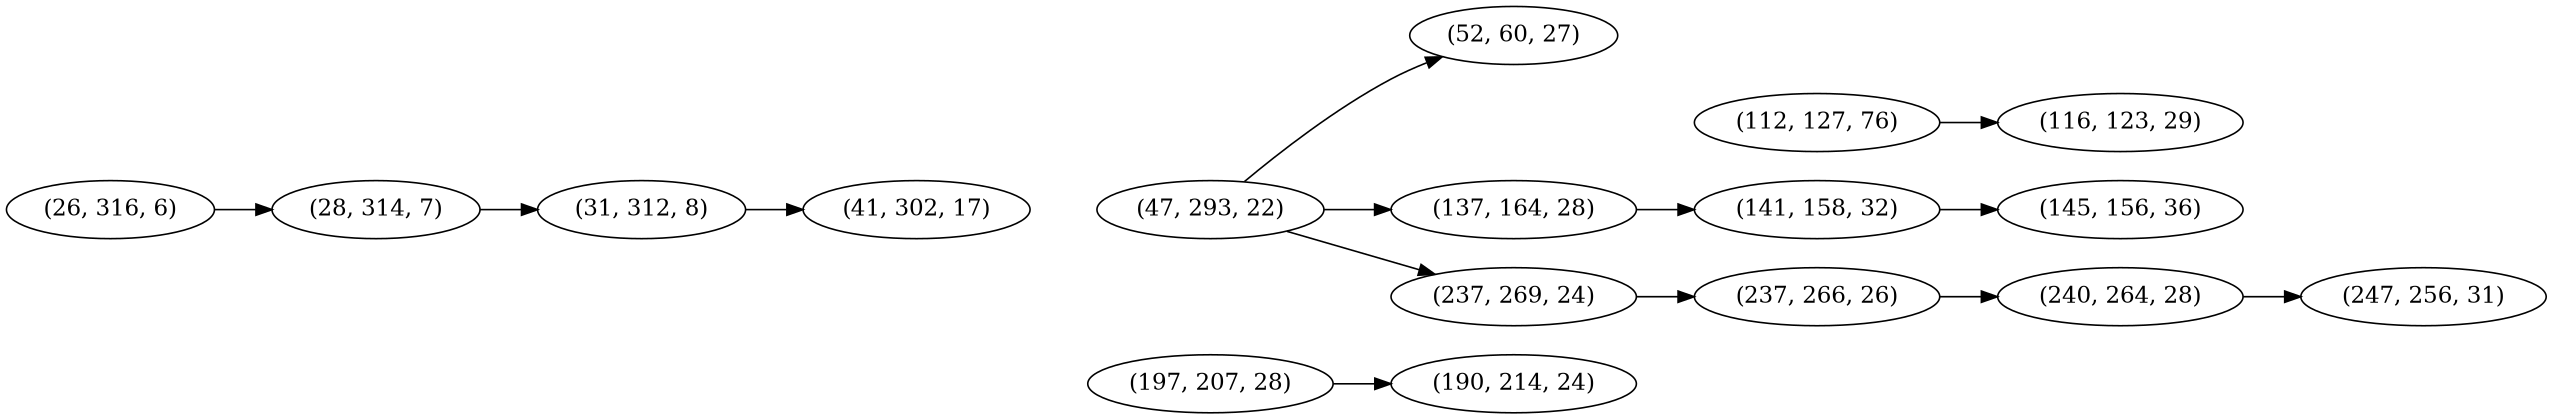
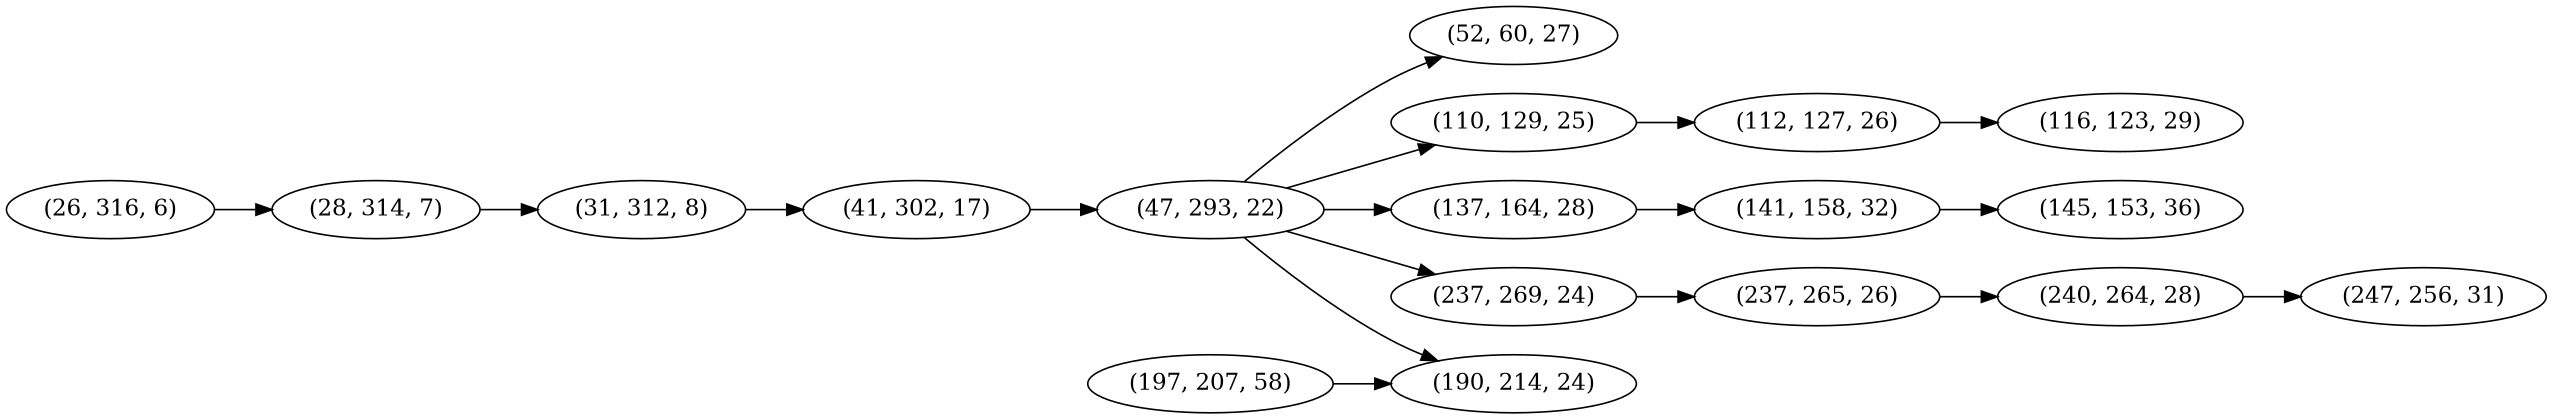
node "(110, 129, 25)": added
node "(112, 127, 76)": label "(112, 127, 76)" -> "(112, 127, 26)"
edge "(41, 302, 17)" -> "(47, 293, 22)": added
node "(145, 156, 36)": label "(145, 156, 36)" -> "(145, 153, 36)"
node "(237, 266, 26)": label "(237, 266, 26)" -> "(237, 265, 26)"
edge "(47, 293, 22)" -> "(190, 214, 24)": added
node "(197, 207, 28)": label "(197, 207, 28)" -> "(197, 207, 58)"
